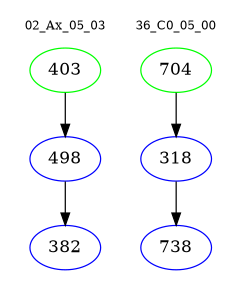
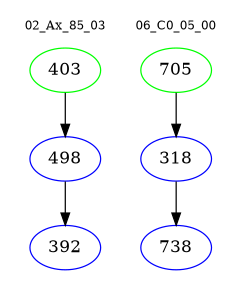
cluster "02_Ax_05_03": label "02_Ax_05_03" -> "02_Ax_85_03"
cluster "36_C0_05_00": label "36_C0_05_00" -> "06_C0_05_00"
node "704": label "704" -> "705"
node "382": label "382" -> "392"
